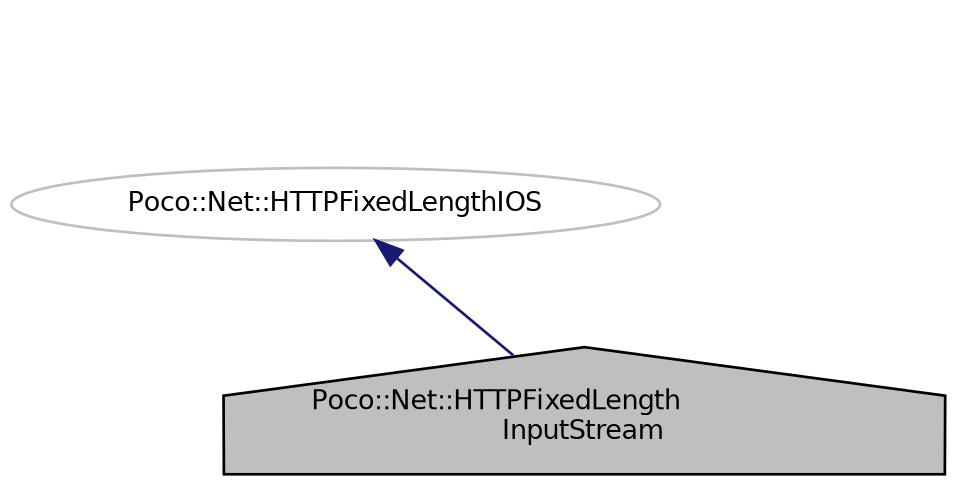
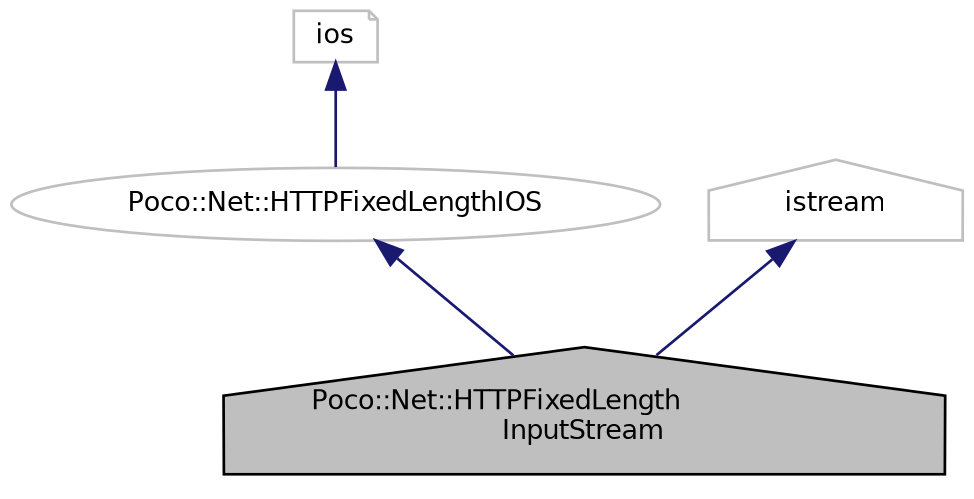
node "ios": added
node "istream": added
